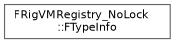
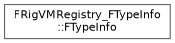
node "FRigVMRegistry_NoLock ::FTypeInfo": label "FRigVMRegistry_NoLock ::FTypeInfo" -> "FRigVMRegistry_FTypeInfo ::FTypeInfo"
